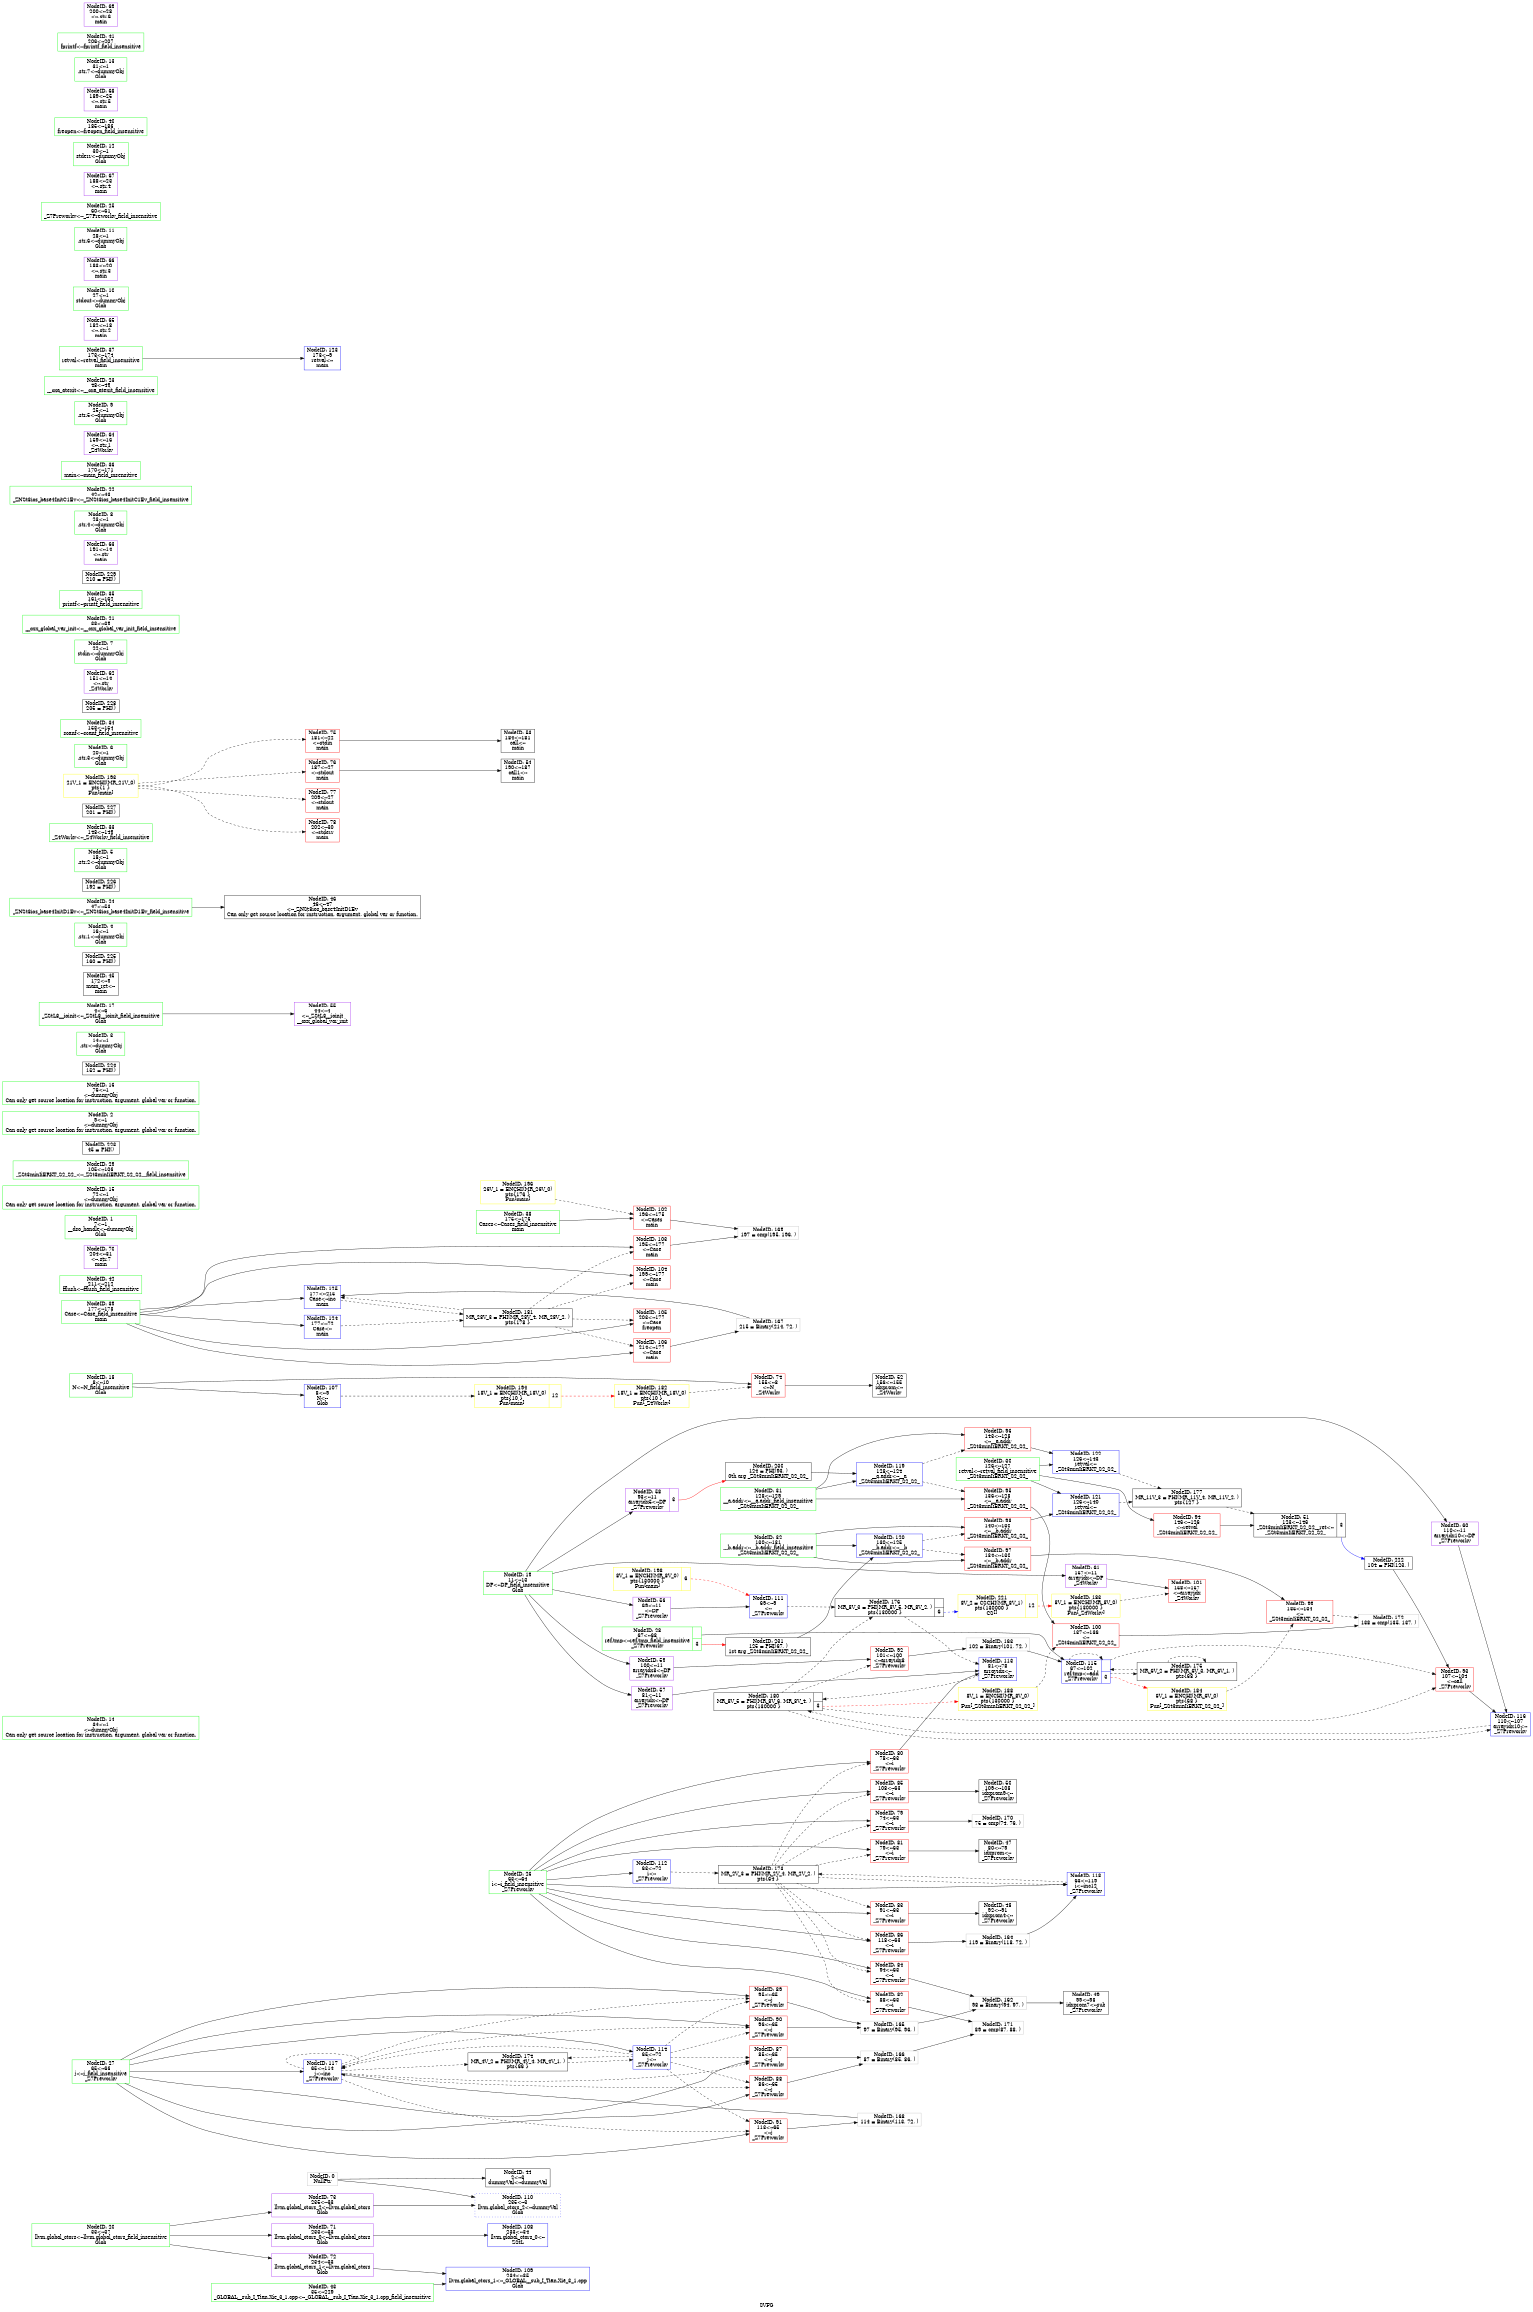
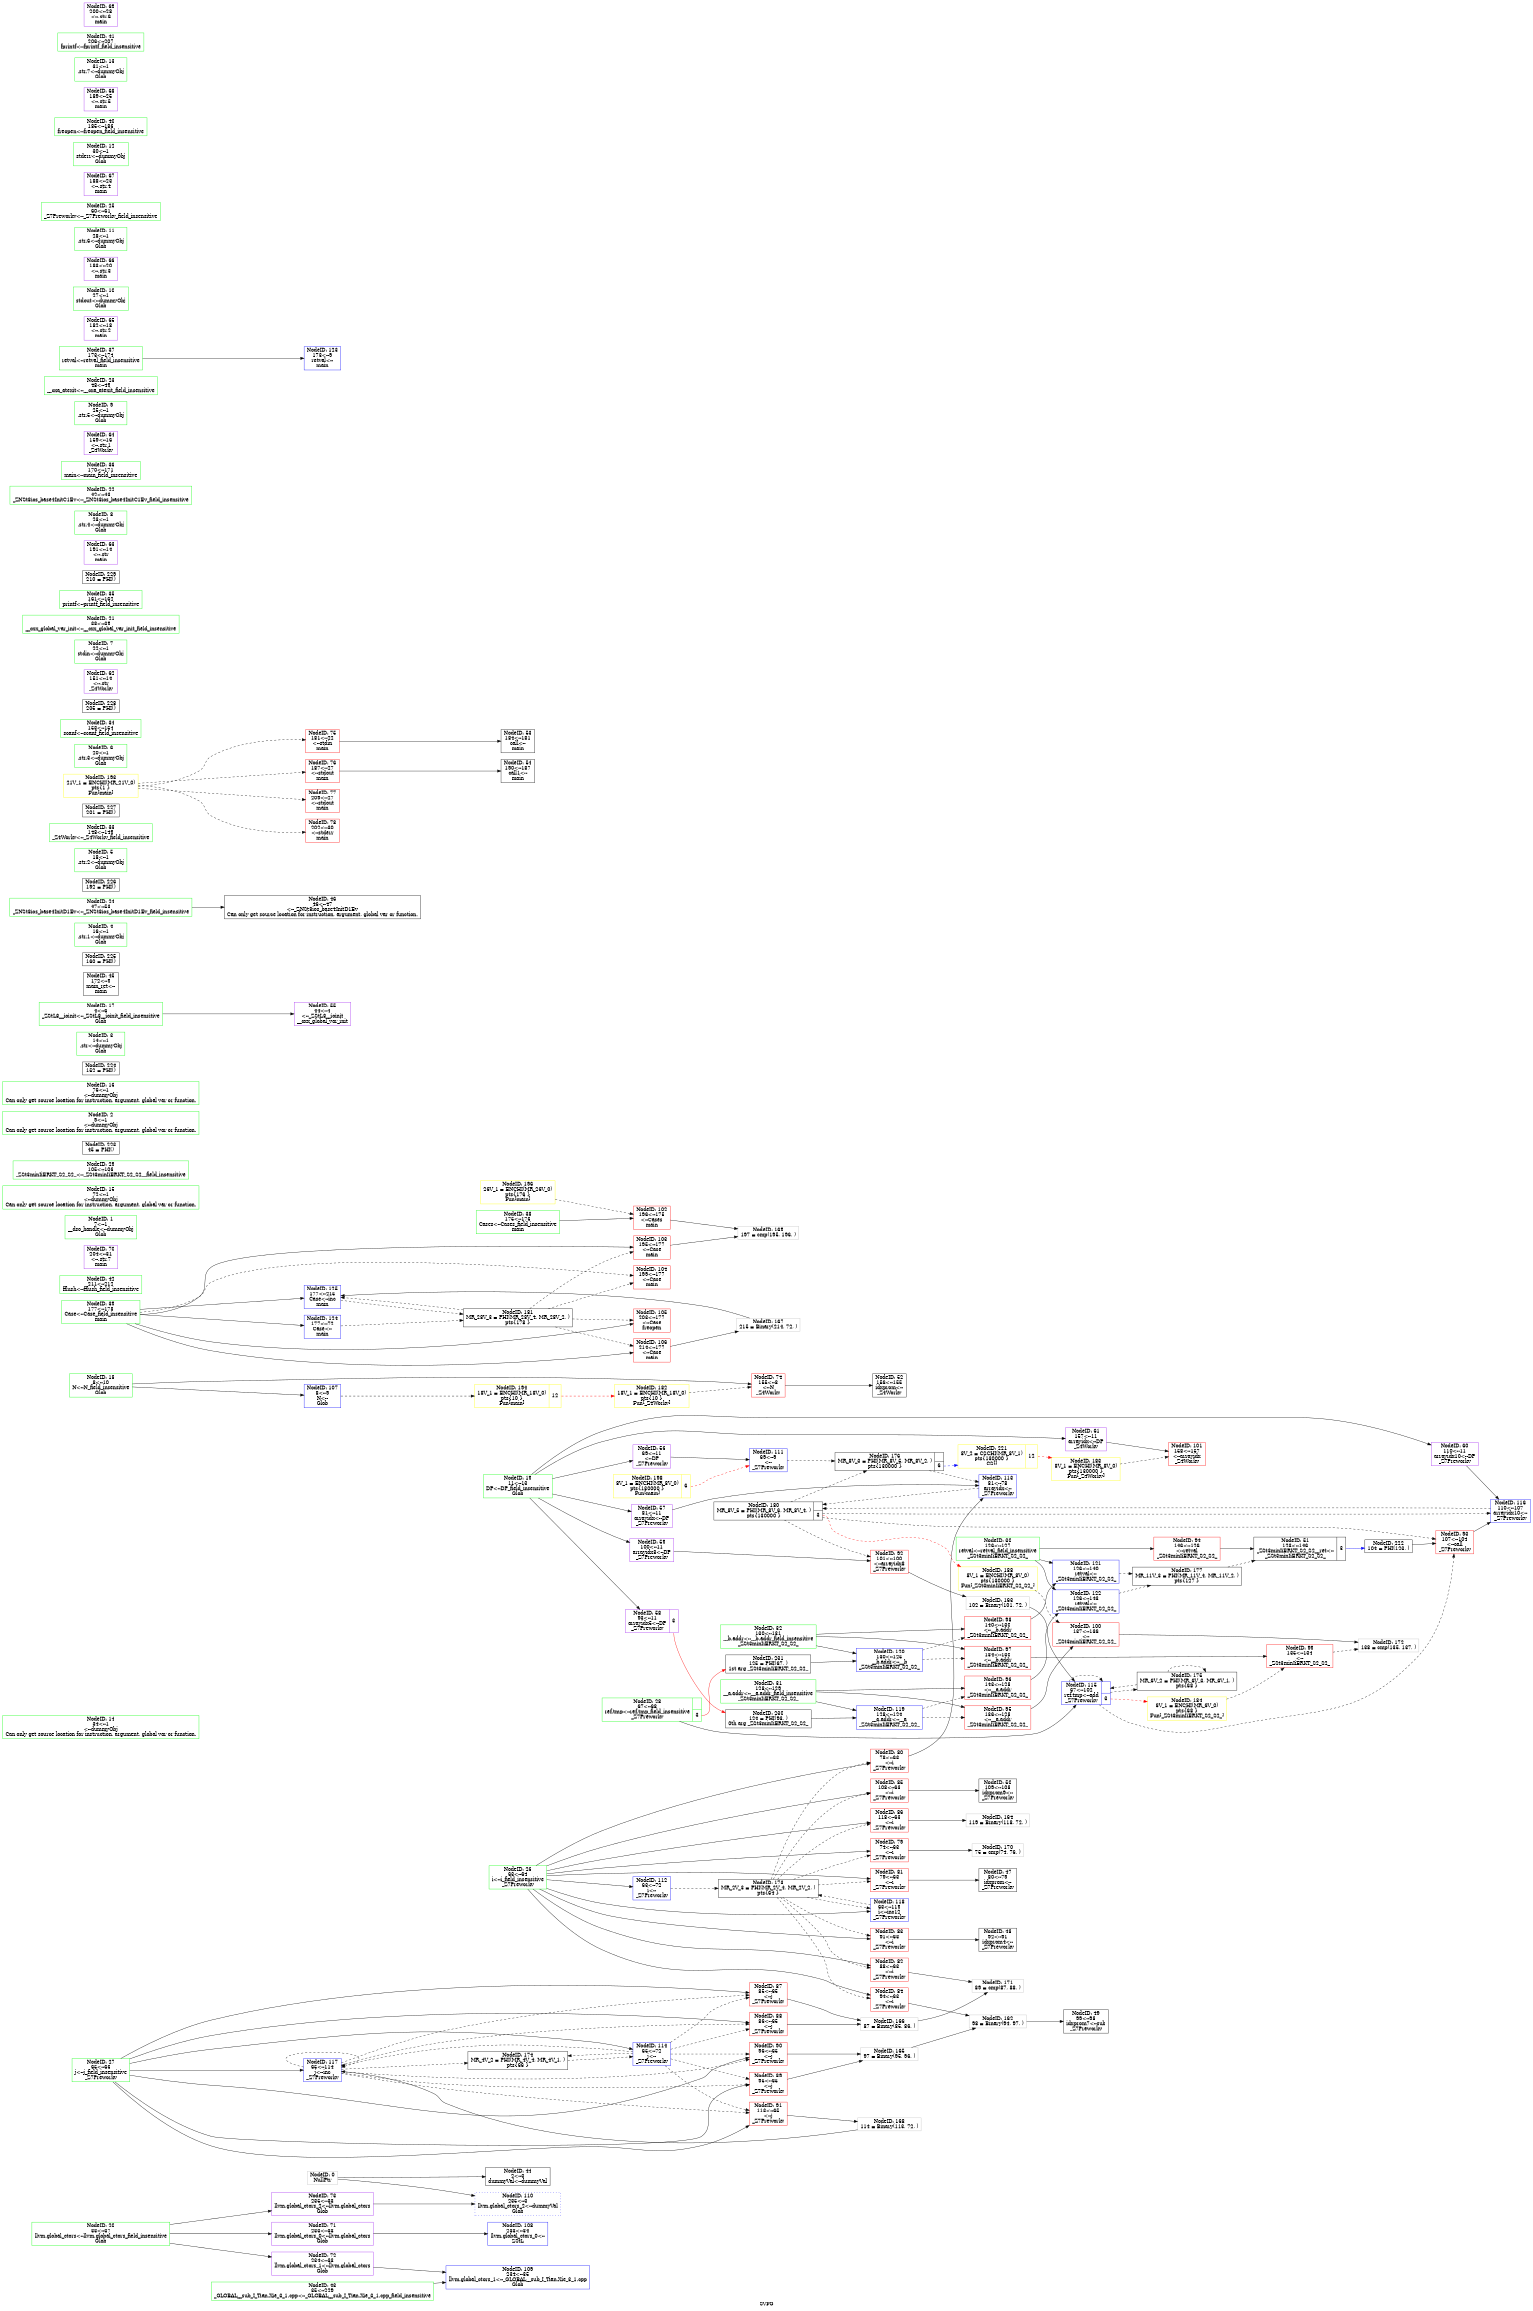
edge "NodeID: 39" -> "NodeID: 104": style solid -> dashed
edge "NodeID: 164" -> "NodeID: 118": removed
